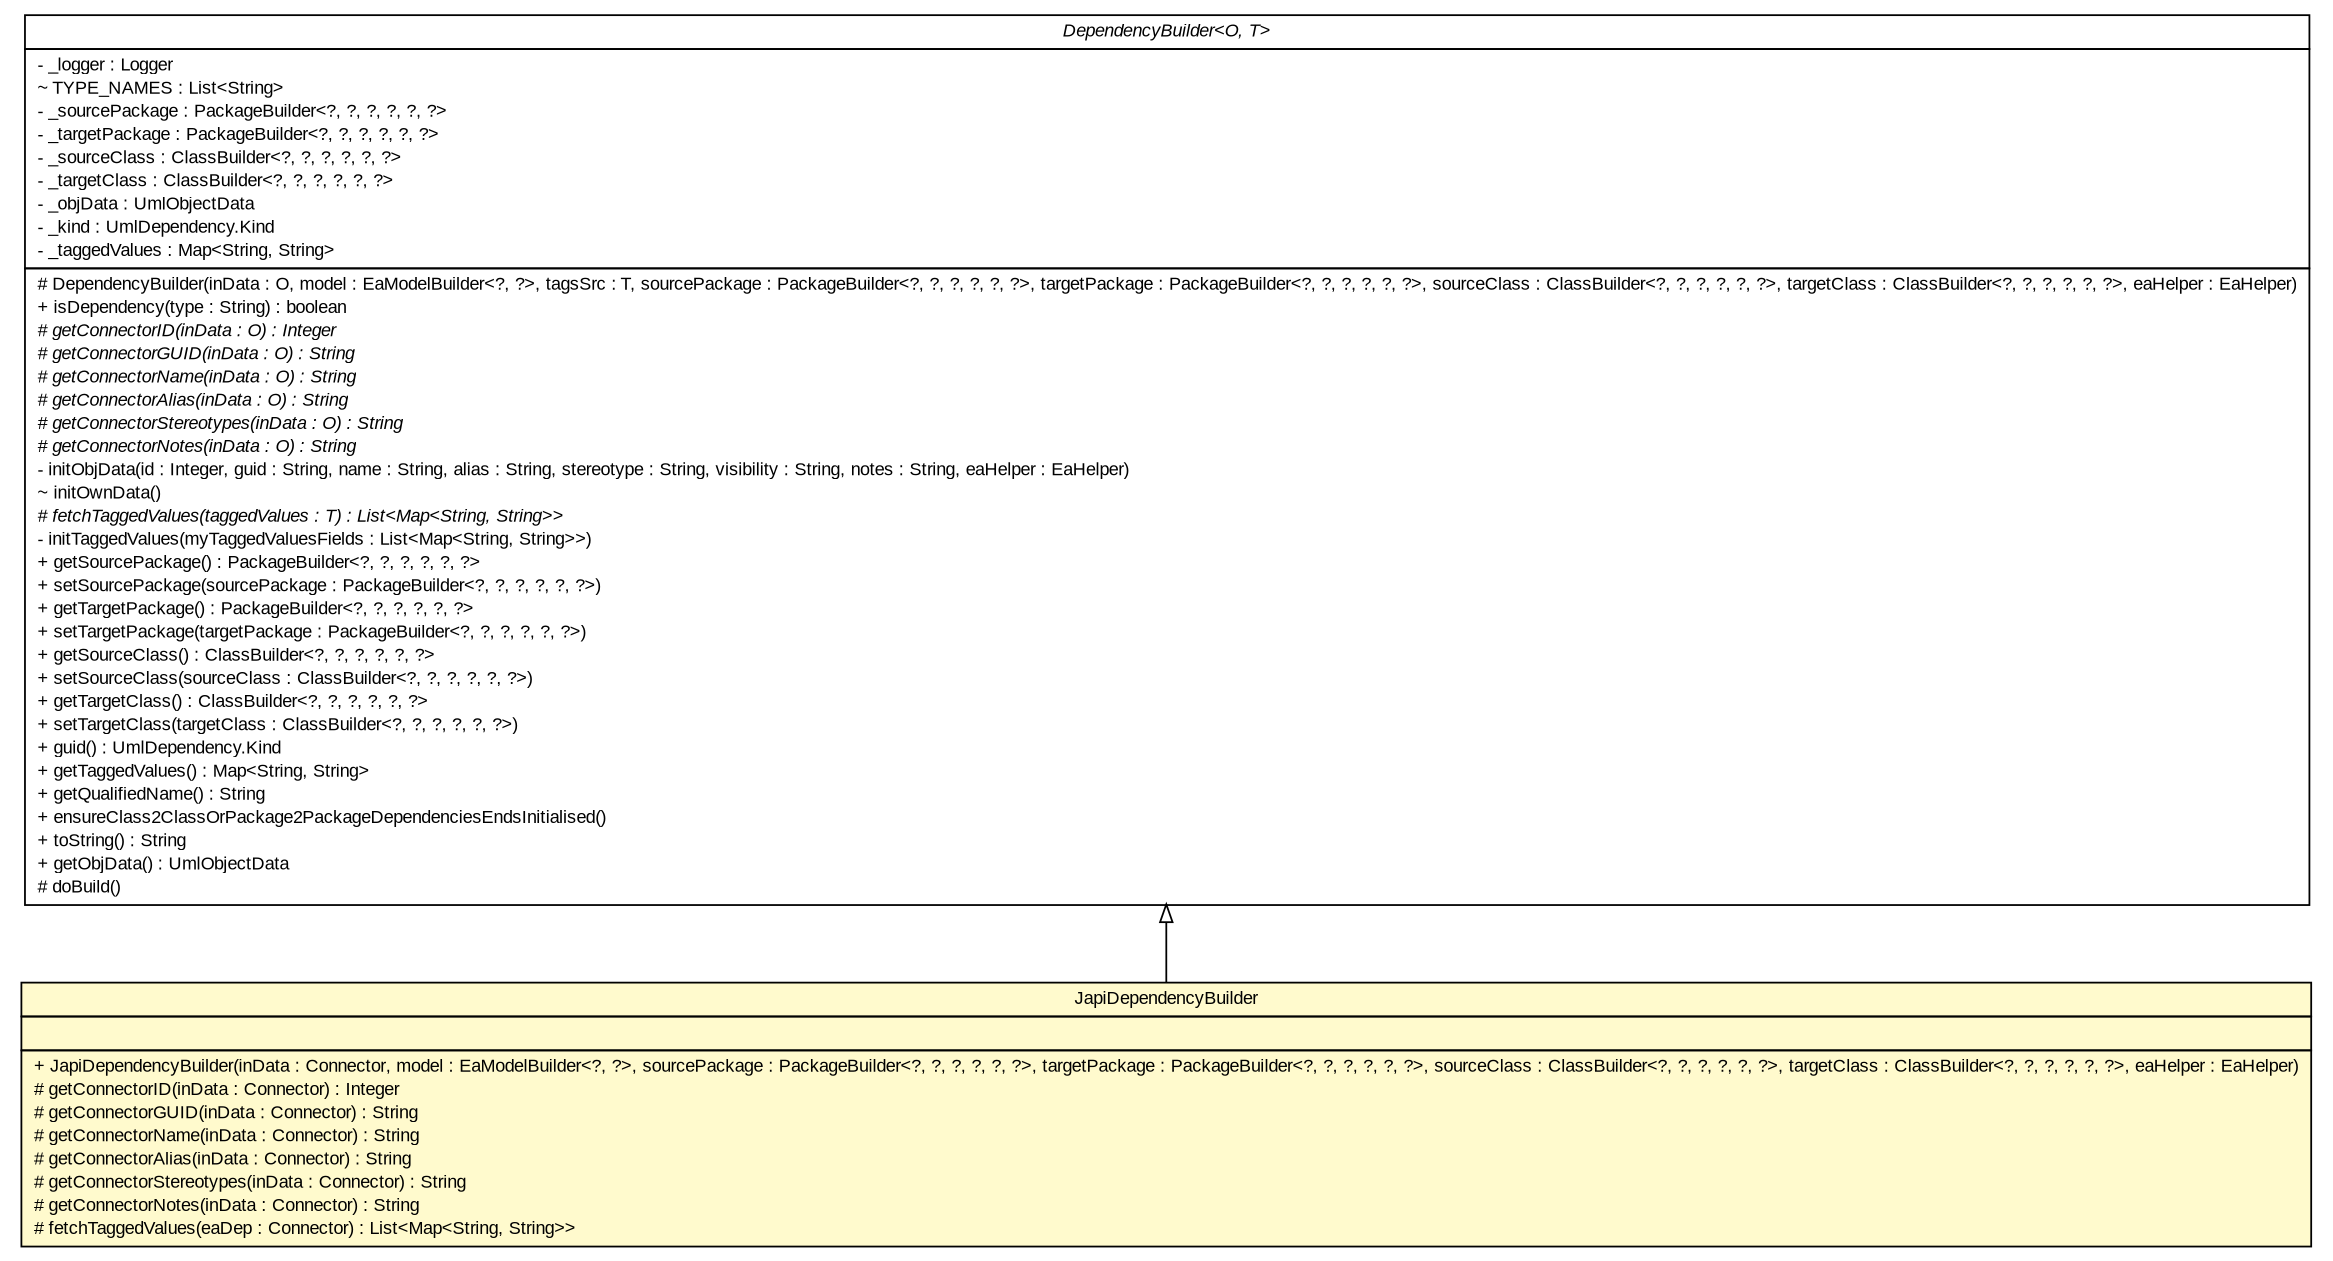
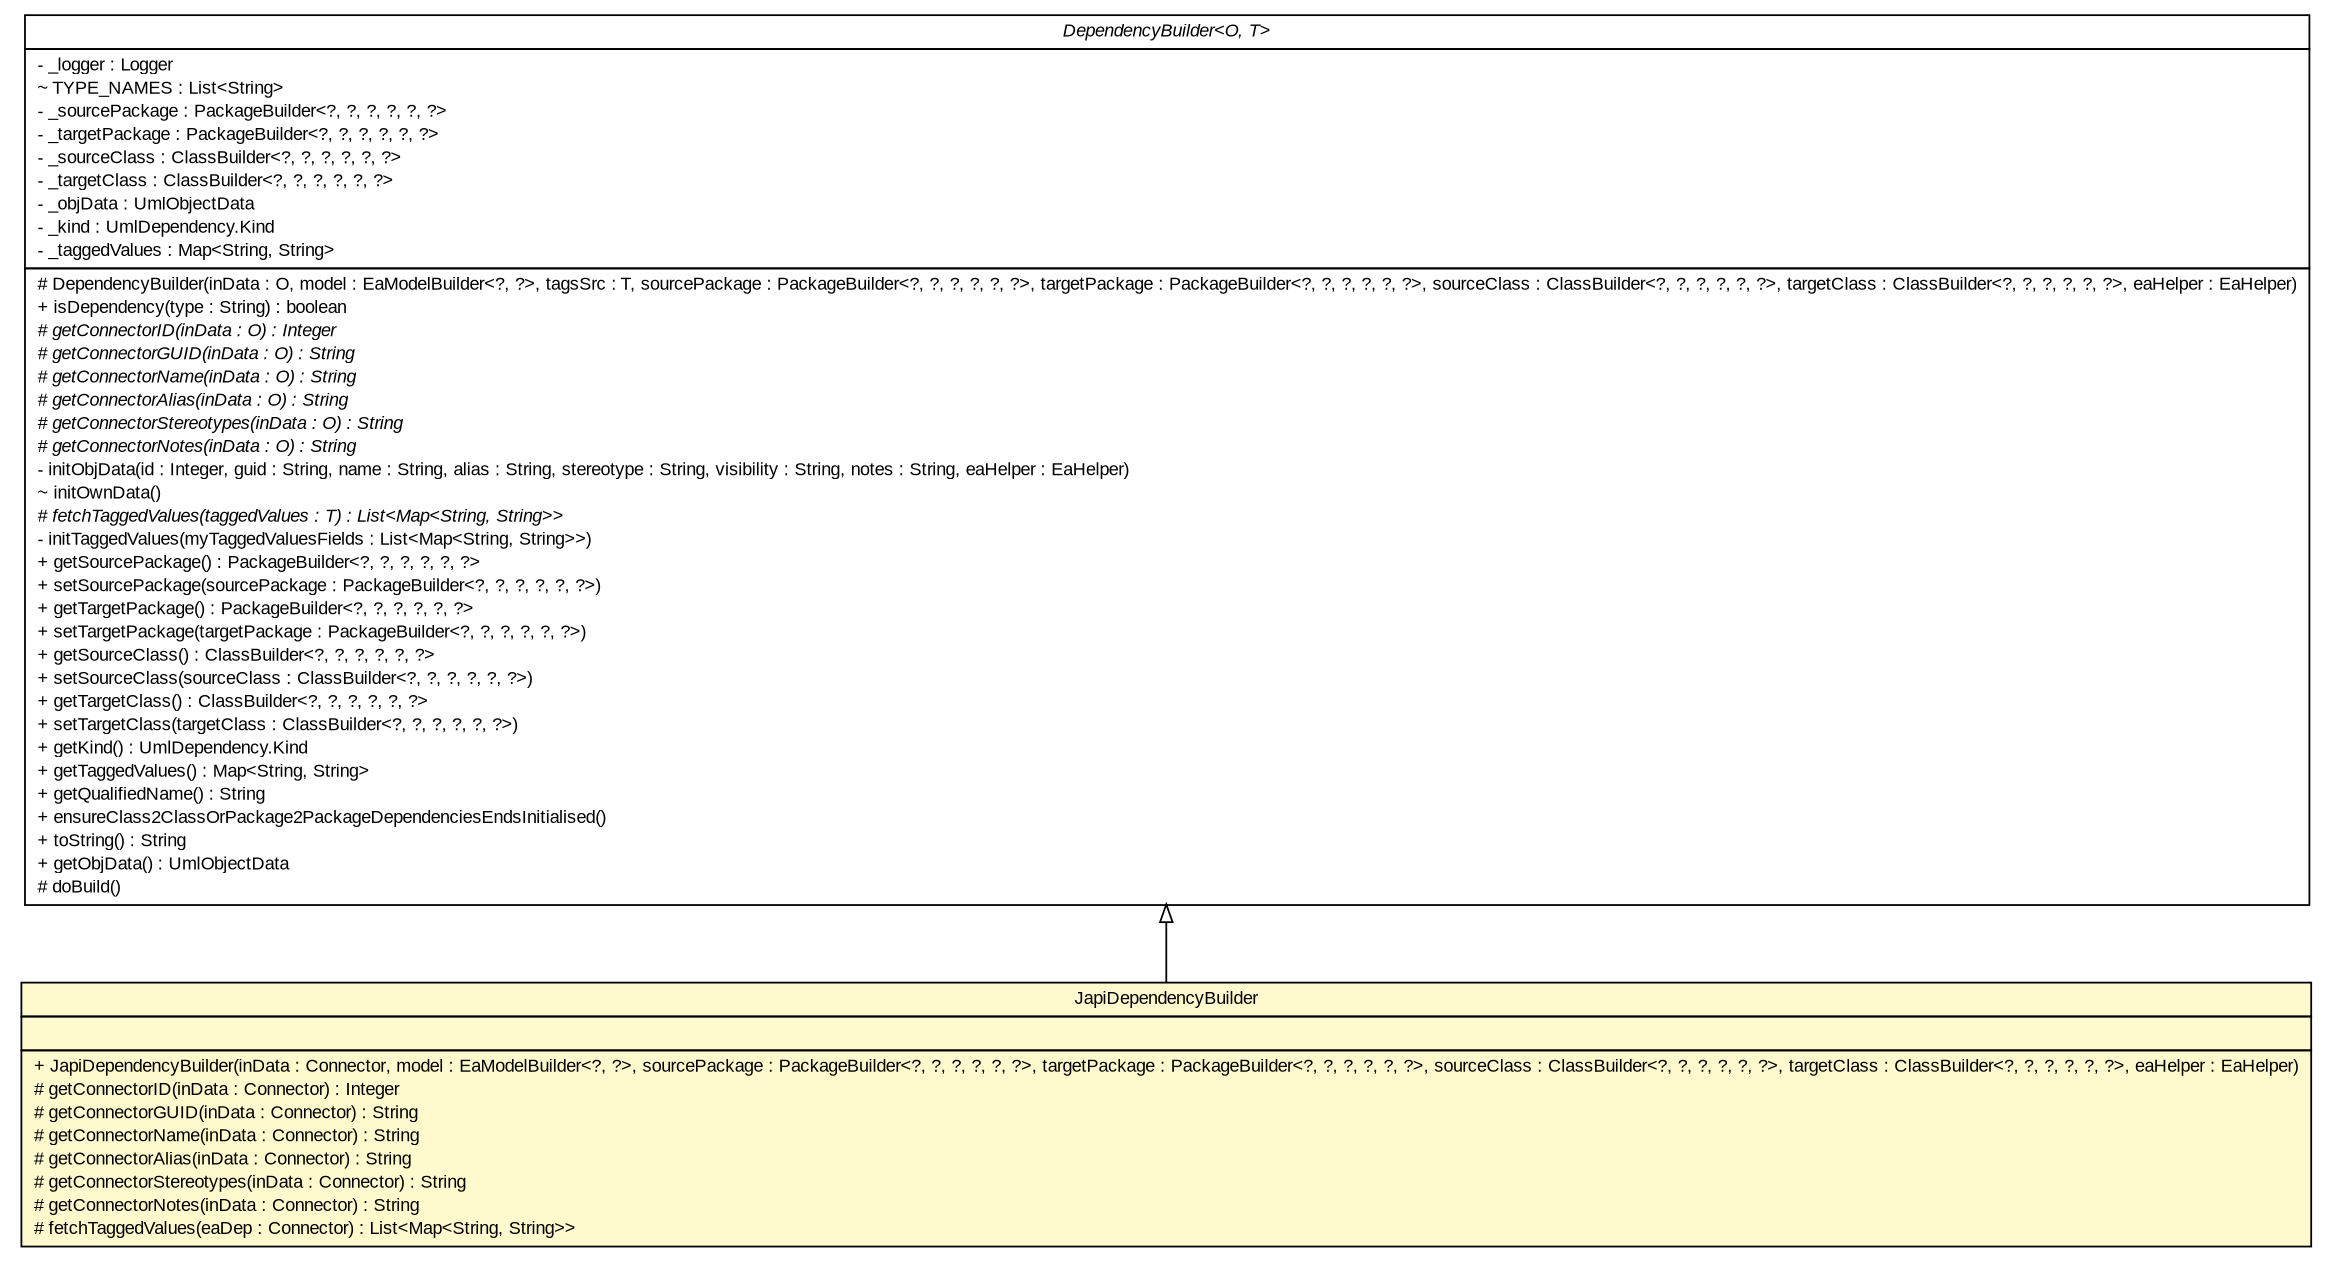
node "DependencyBuilder<O, T>": text "+ guid() : UmlDependency.Kind" -> "+ getKind() : UmlDependency.Kind"
